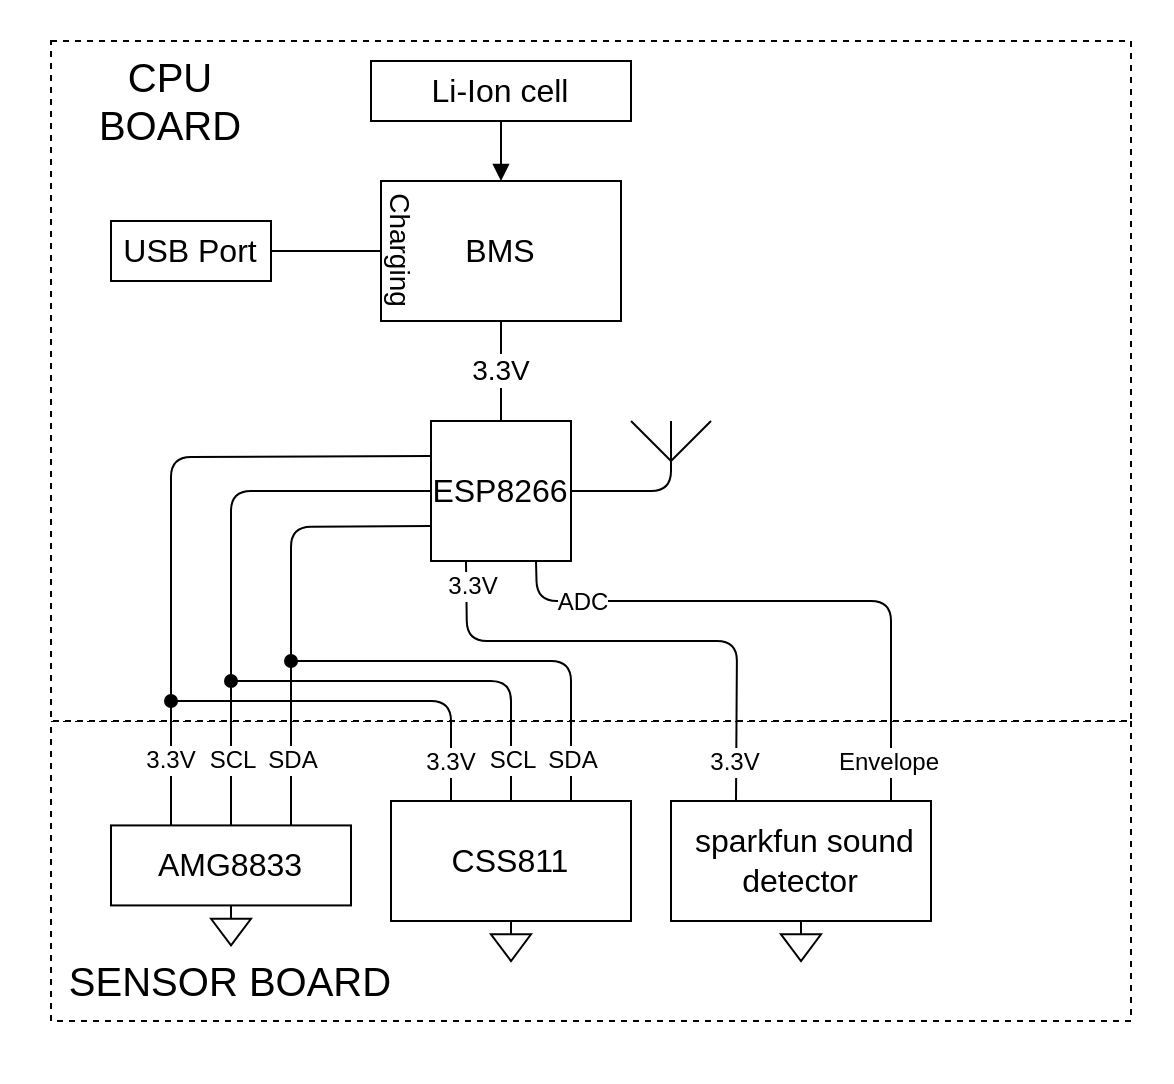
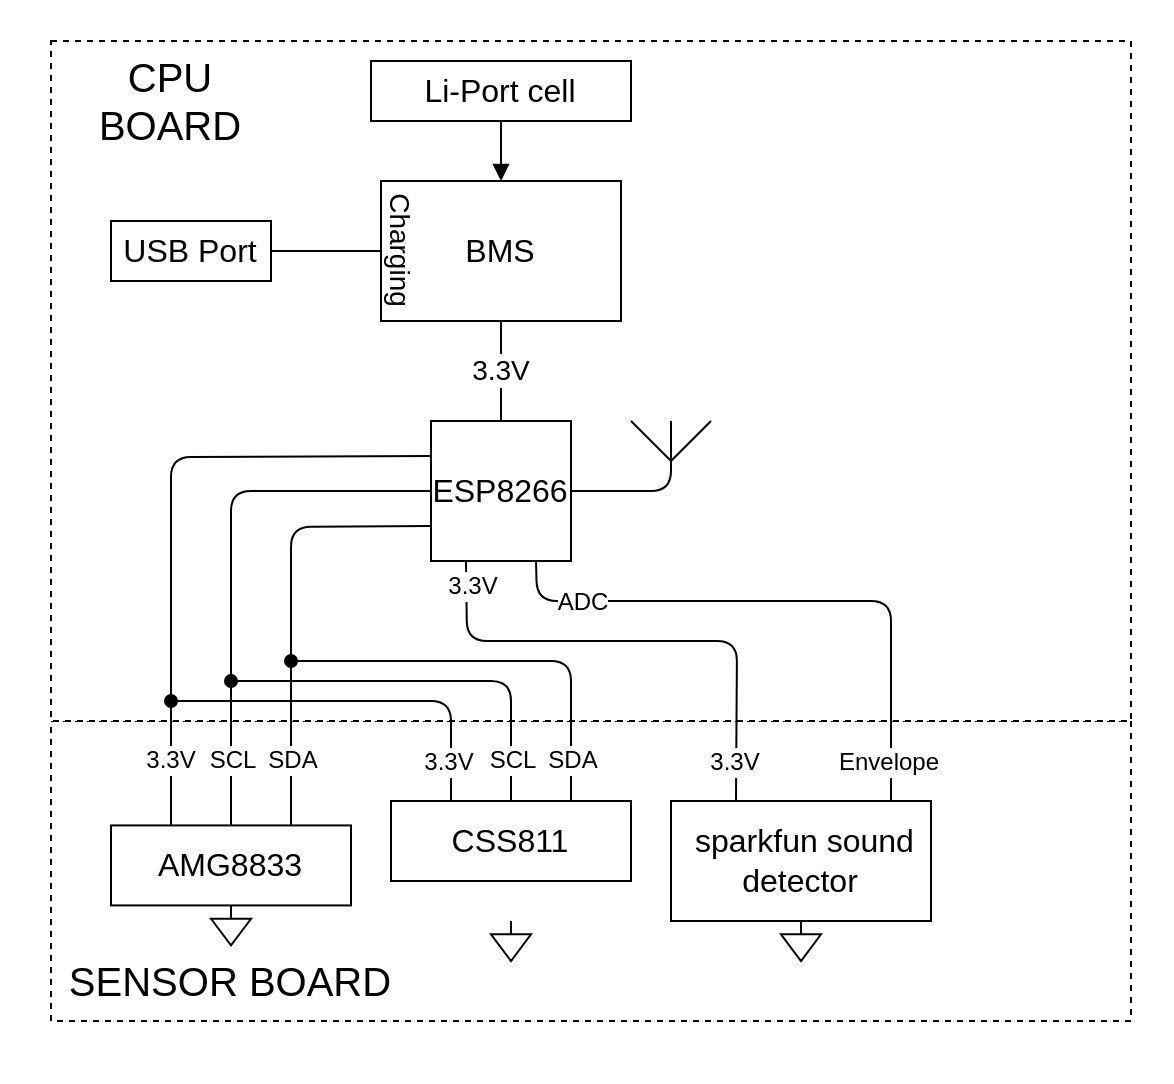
node "Li-Ion cell": label "Li-Ion cell" -> "Li-Port cell"
node "CSS811": size 240x120 -> 240x80
